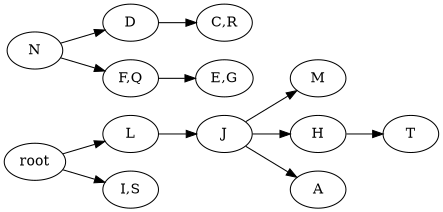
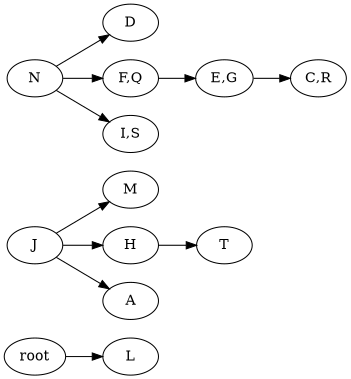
edge "D" -> "C,R": now "E,G" -> "C,R"
edge "L" -> "J": removed
edge "root" -> "I,S": now "N" -> "I,S"
